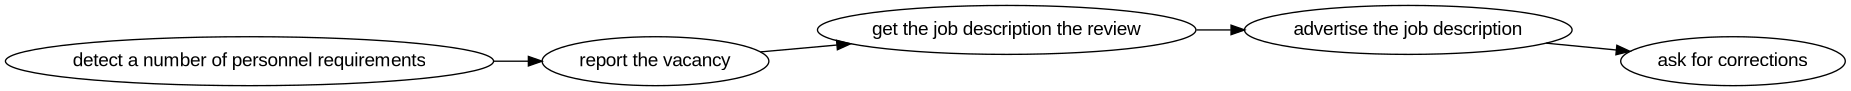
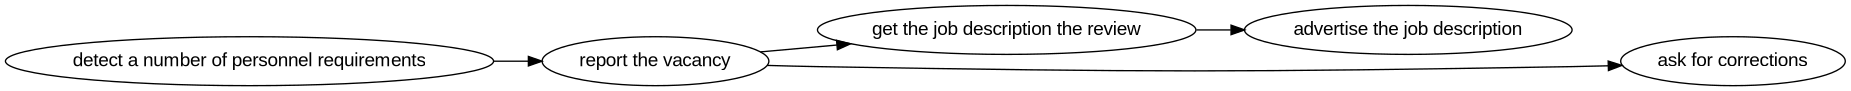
edge "advertise the job description" -> "ask for corrections": now "report the vacancy" -> "ask for corrections"
